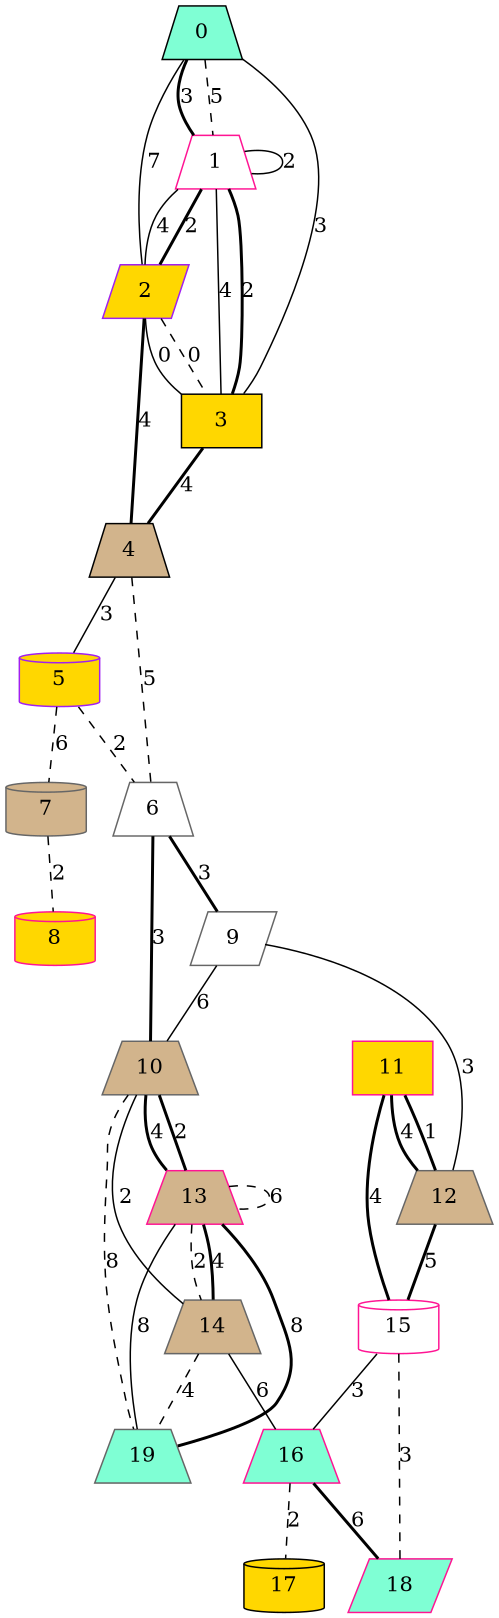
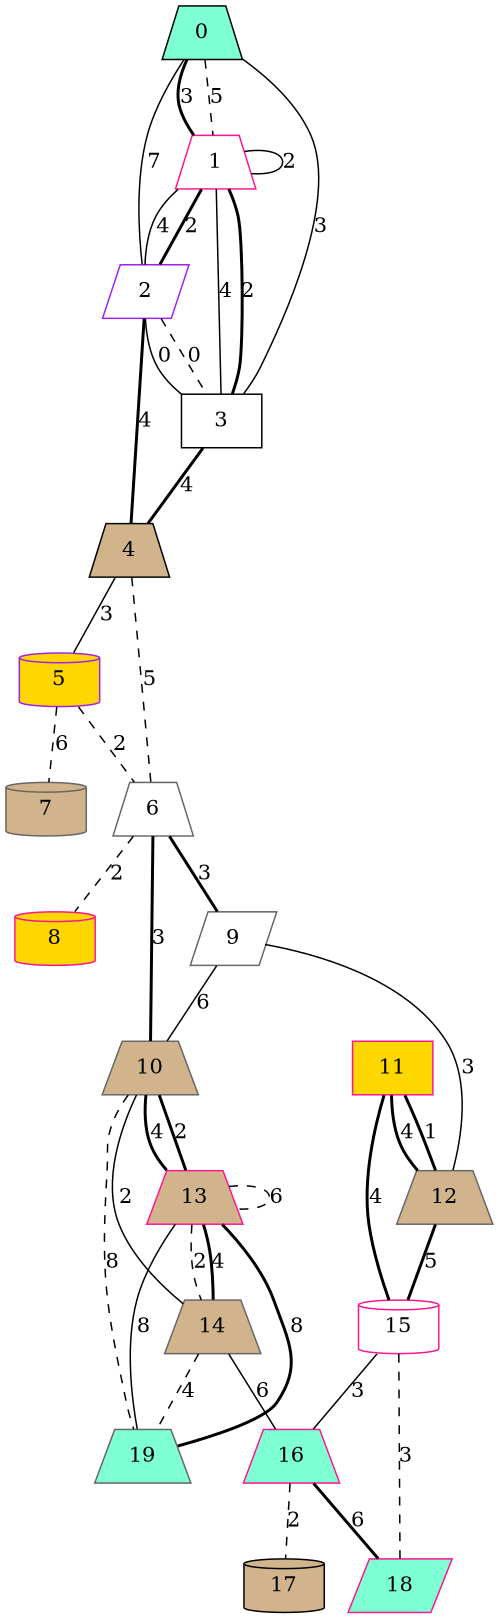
node "2": fillcolor gold -> white
node "3": fillcolor gold -> white
edge "7" -- "8": now "6" -- "8"
node "17": fillcolor gold -> tan
